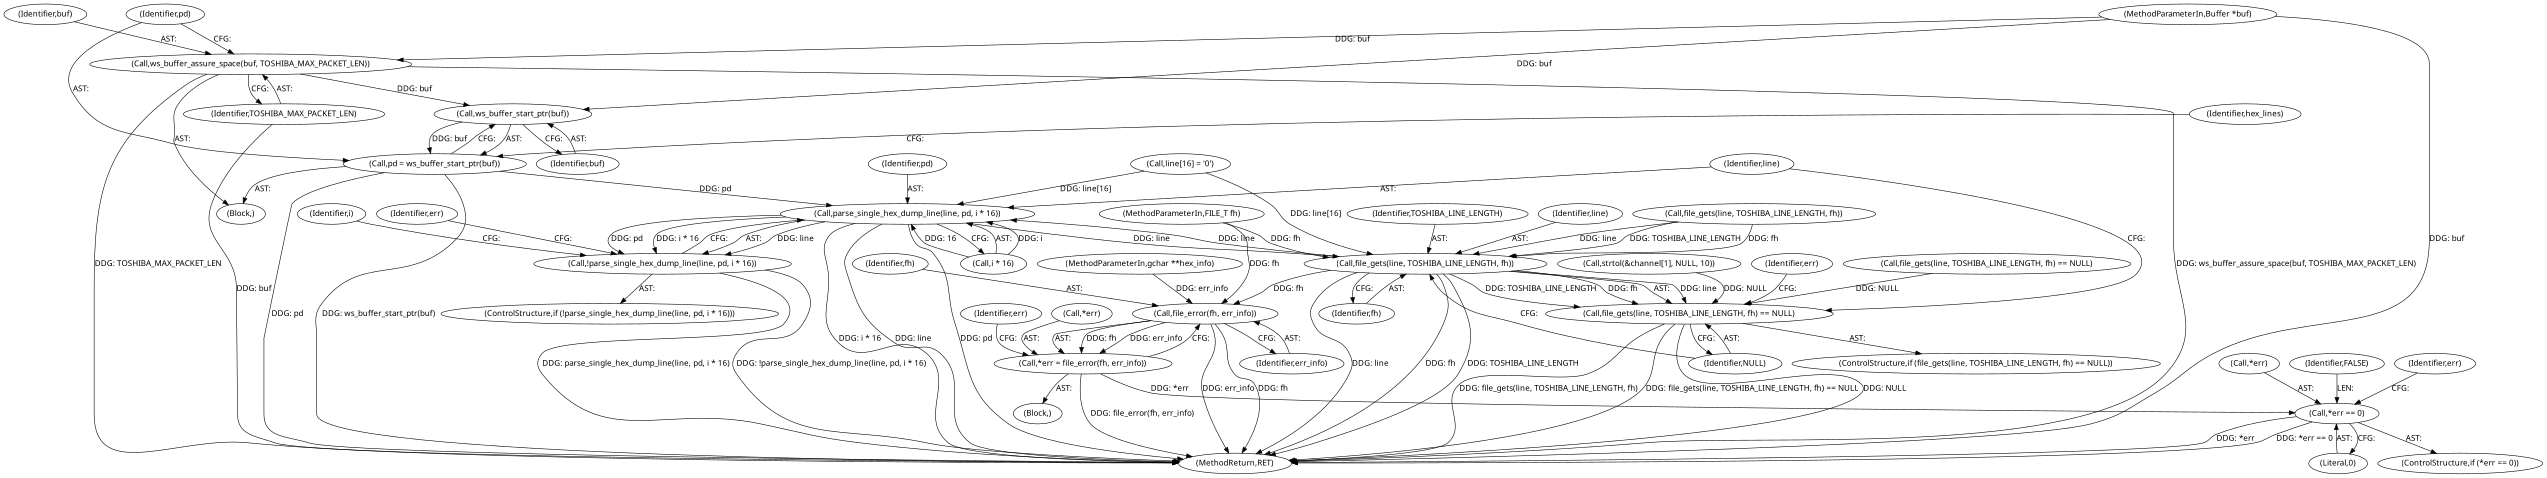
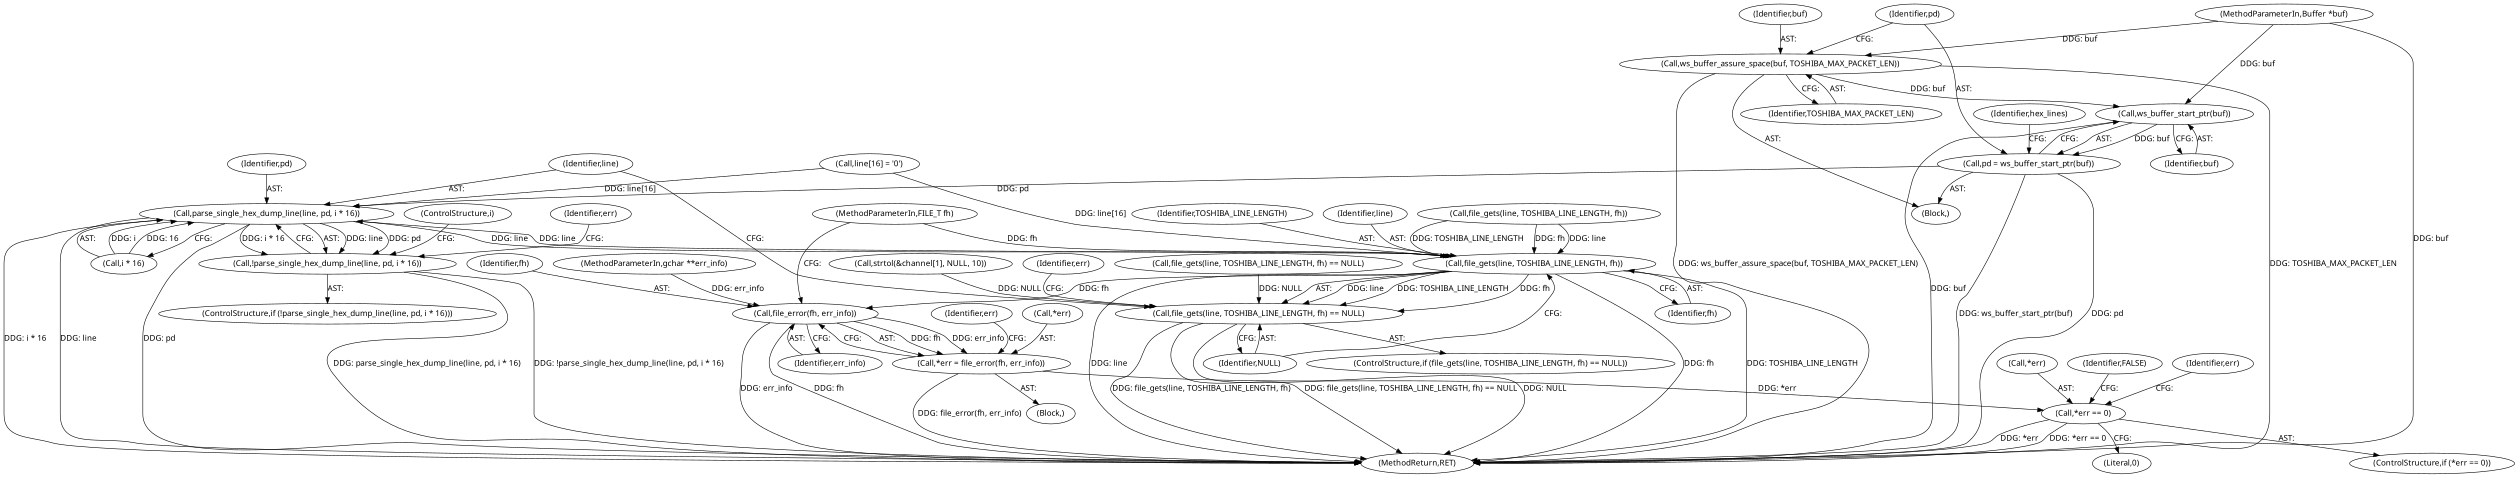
node "(Identifier,i)": label "(Identifier,i)" -> "(ControlStructure,i)"
node "(MethodParameterIn,gchar **hex_info)": label "(MethodParameterIn,gchar **hex_info)" -> "(MethodParameterIn,gchar **err_info)"
edge "(MethodParameterIn,FILE_T fh)" -> "(Call,file_error(fh, err_info))": label "DDG: fh" -> "CFG: "
edge "(Identifier,FALSE)" -> "(Call,*err == 0)": label "LEN: " -> "CFG: "
edge "(Identifier,TOSHIBA_MAX_PACKET_LEN)" -> "(MethodReturn,RET)": now "(Call,ws_buffer_start_ptr(buf))" -> "(MethodReturn,RET)"
edge "(Literal,0)" -> "(Call,*err == 0)": removed, label "AST:"
